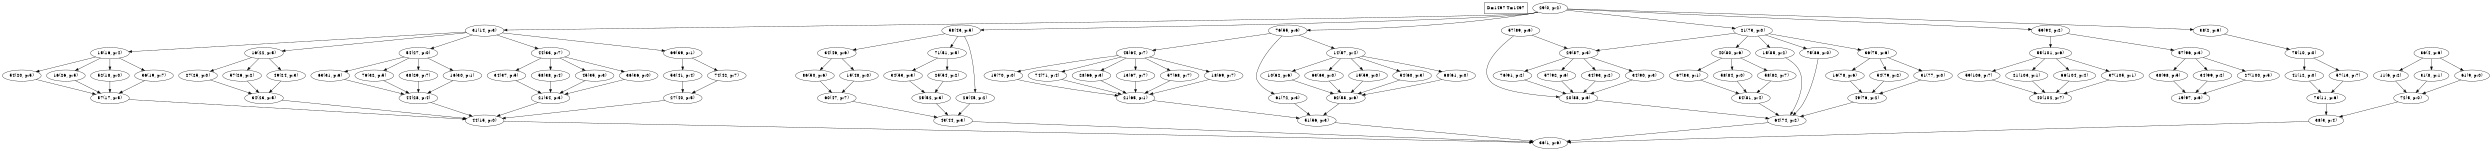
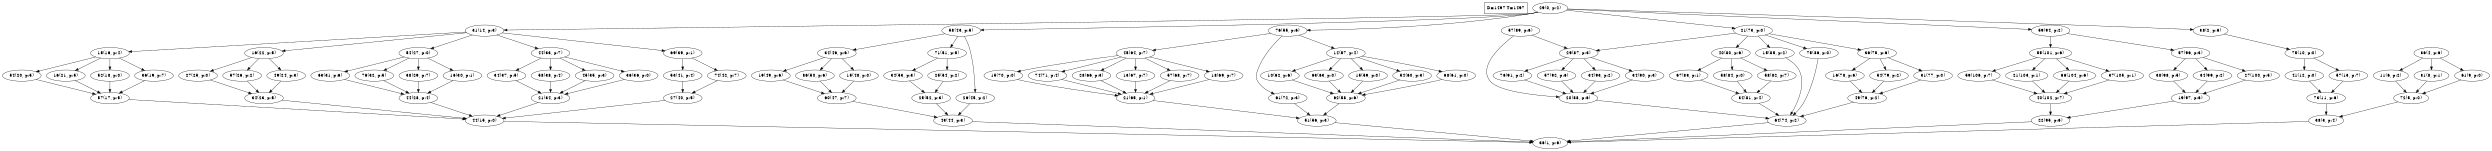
node "16(26, p:5)": label "16(26, p:5)" -> "16(21, p:5)"
node "19(49, p:6)": added
node "66(104, p:4)": label "66(104, p:4)" -> "66(104, p:6)"
node "22(95, p:6)": added
